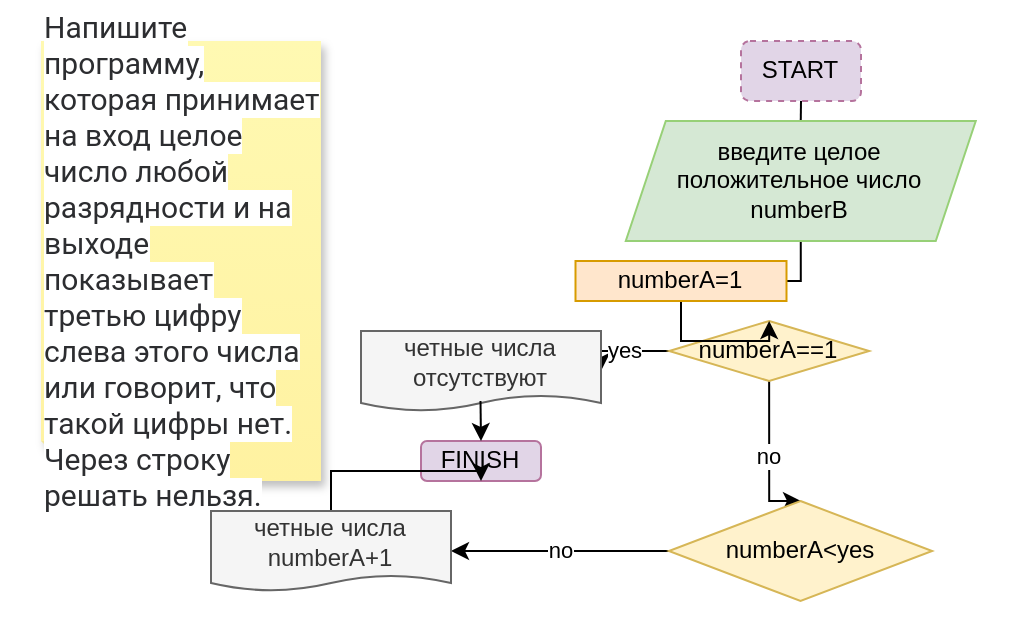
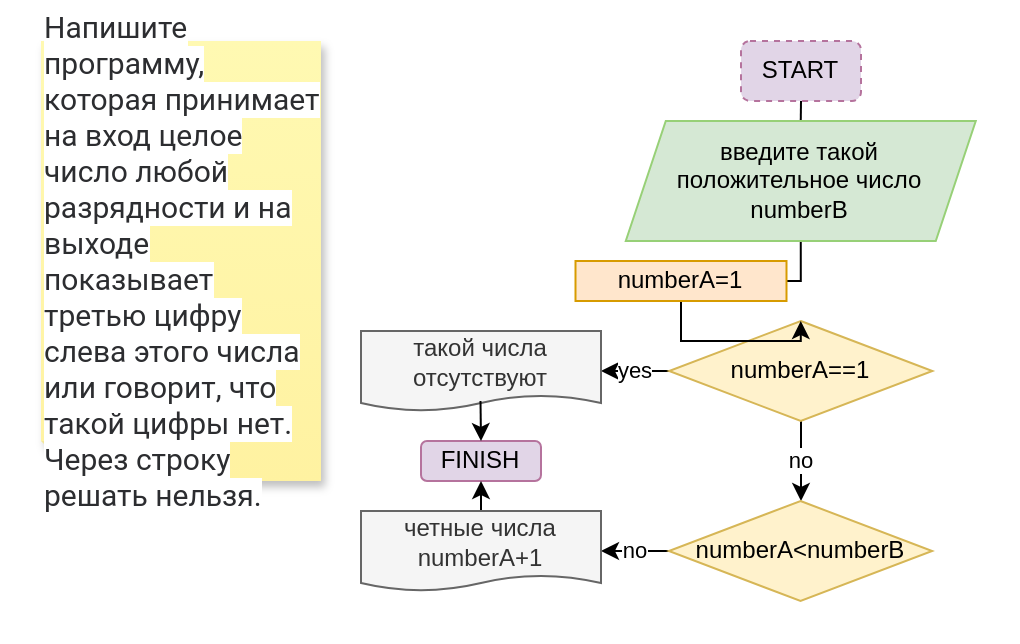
node "введите целое положительное число numberB": label "введите целое положительное число numberB" -> "введите такой положительное число numberB"
node "numberA==1": size 200x60 -> 263x100
node "четные числа отсутствуют": label "четные числа отсутствуют" -> "такой числа отсутствуют"
node "четные числа numberA+1": moved (331, 551) -> (481, 551)
node "numberA<yes": label "numberA<yes" -> "numberA<numberB"
